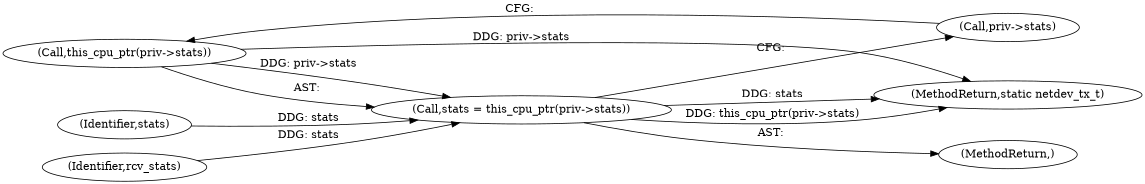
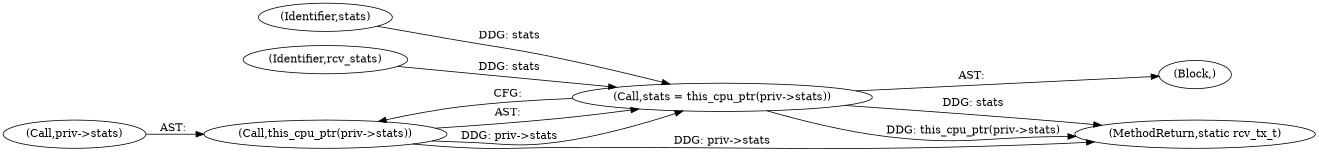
edge "(Call,priv->stats)" -> "(Call,this_cpu_ptr(priv->stats))": label "CFG: " -> "AST: "
edge "(Call,stats = this_cpu_ptr(priv->stats))" -> "(Call,priv->stats)": now "(Call,stats = this_cpu_ptr(priv->stats))" -> "(Call,this_cpu_ptr(priv->stats))"
node "(MethodReturn,static netdev_tx_t)": label "(MethodReturn,static netdev_tx_t)" -> "(MethodReturn,static rcv_tx_t)"
node "(MethodReturn,)": label "(MethodReturn,)" -> "(Block,)"
